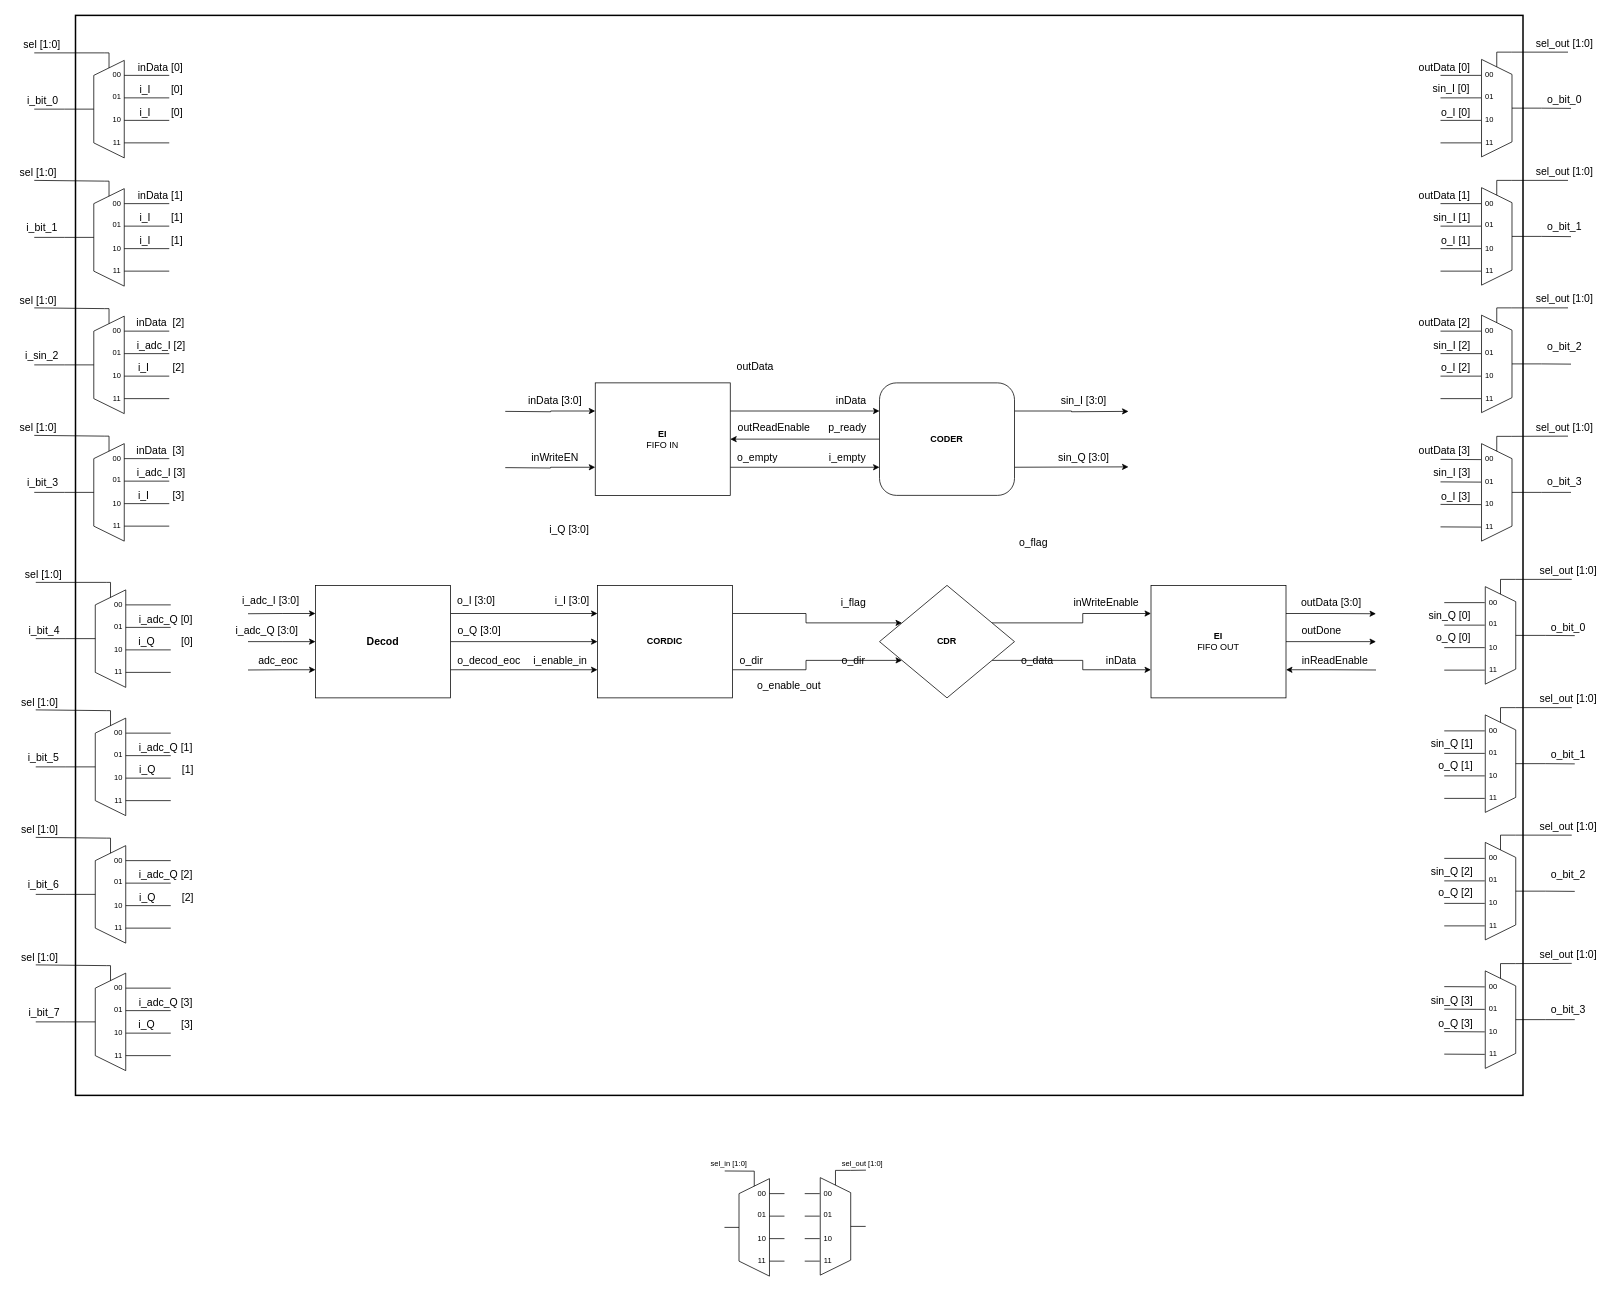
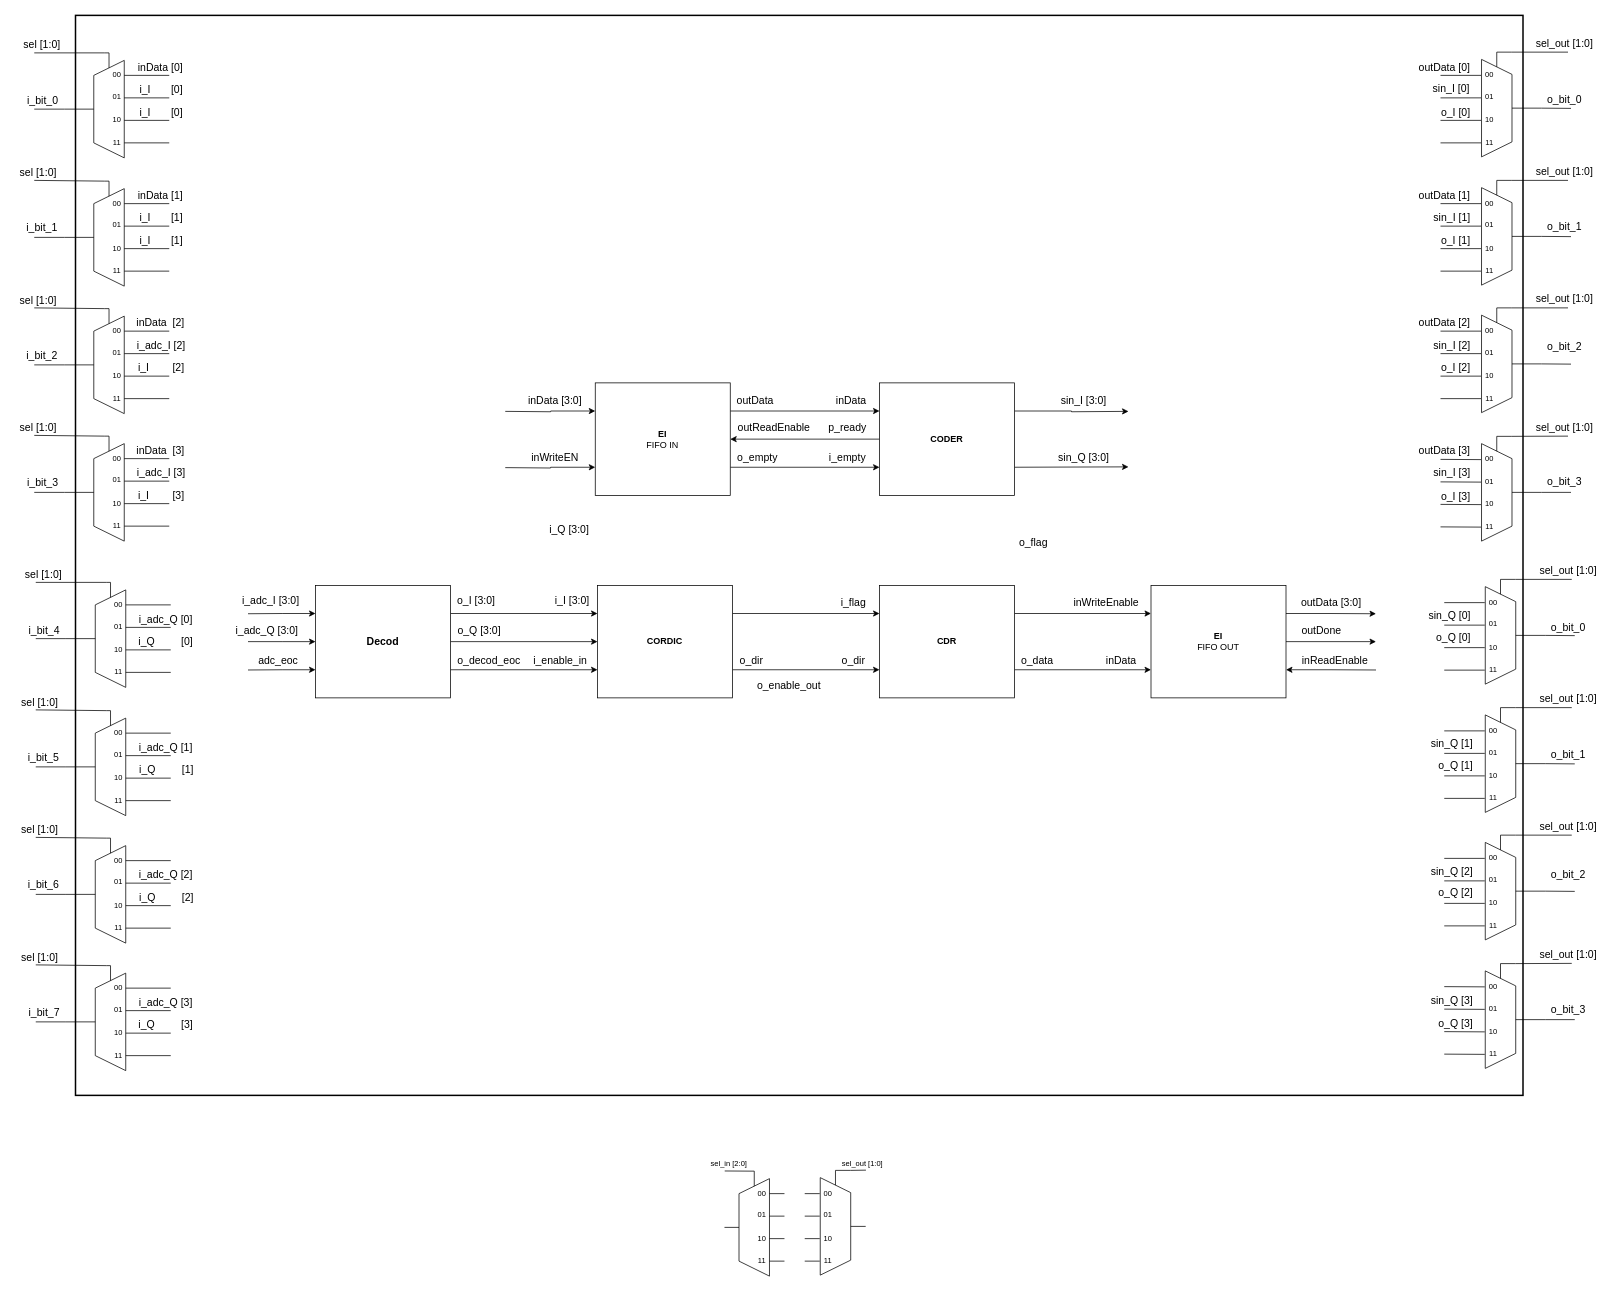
node "i_sin_2": label "i_sin_2" -> "i_bit_2"
node "outData": moved (755, 366) -> (755, 400)
node "CODER": shape rounded rectangle -> rectangle
node "CDR": shape diamond -> rectangle
node "sel_in [1:0]": label "sel_in [1:0]" -> "sel_in [2:0]"
